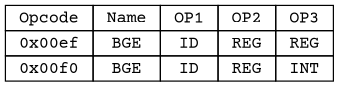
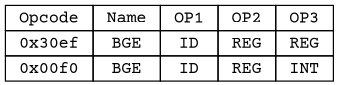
node "Opcode": text "0x00ef" -> "0x30ef"
